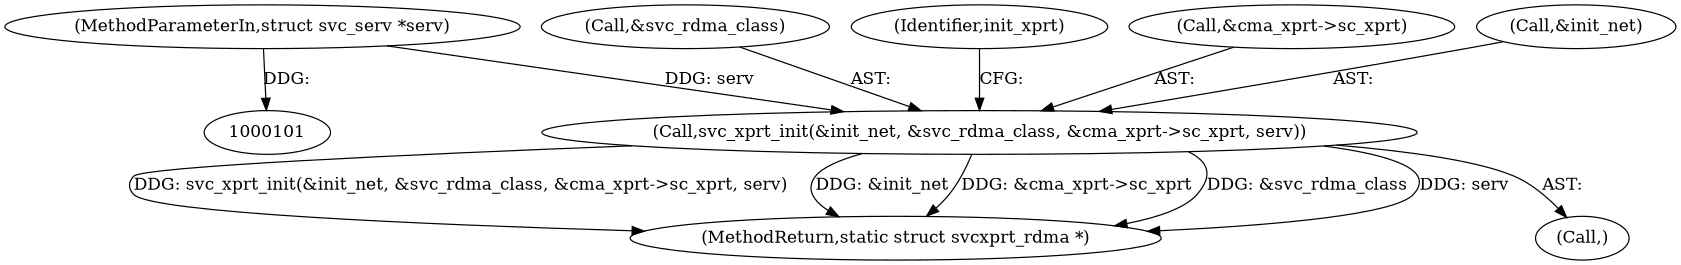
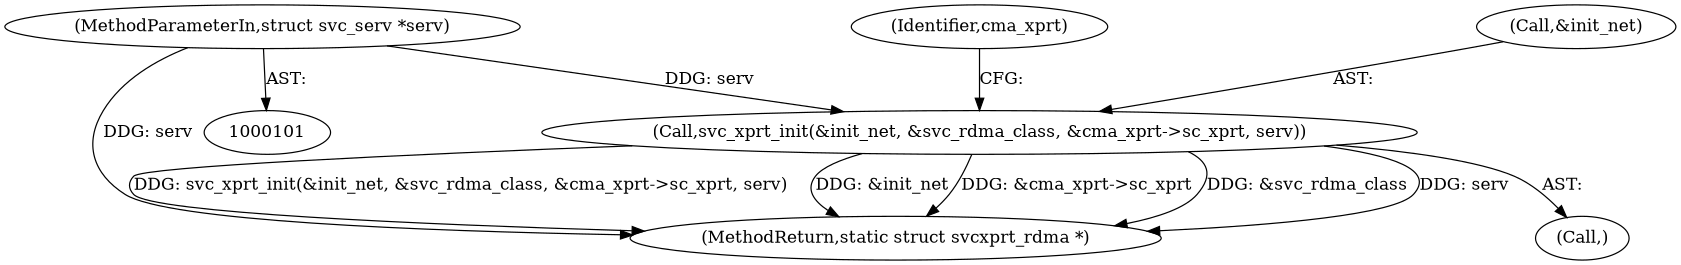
node "(Call,&svc_rdma_class)": removed
node "(Identifier,init_xprt)": label "(Identifier,init_xprt)" -> "(Identifier,cma_xprt)"
node "(Call,&cma_xprt->sc_xprt)": removed
edge "(MethodParameterIn,struct svc_serv *serv)" -> "1000101": label "DDG: " -> "AST: "
edge "(MethodParameterIn,struct svc_serv *serv)" -> "(MethodReturn,static struct svcxprt_rdma *)": added, label "DDG: serv"
